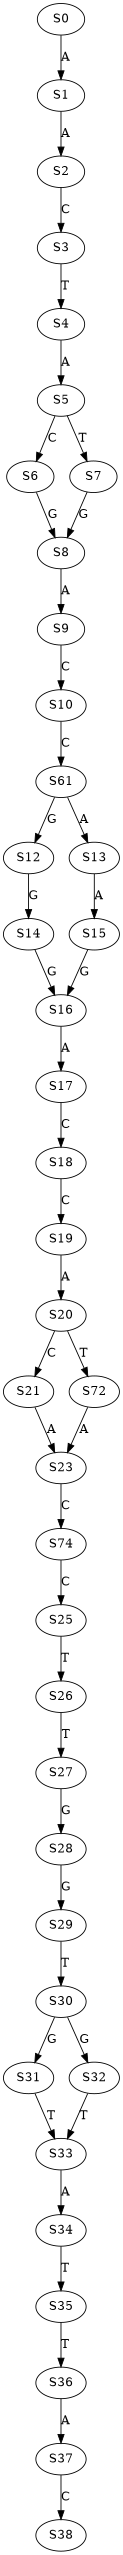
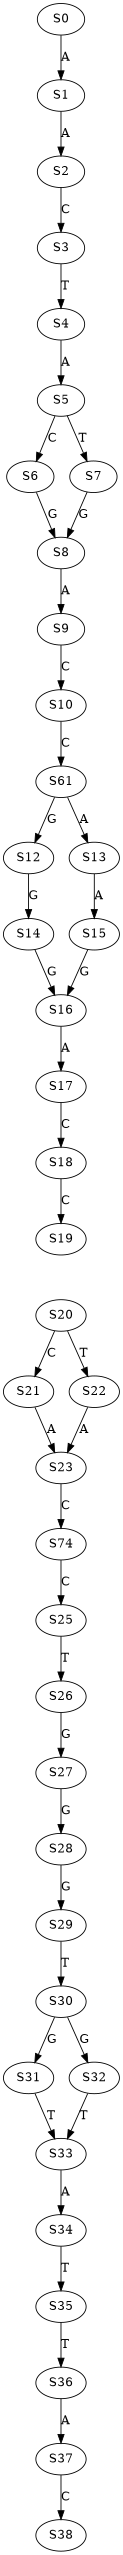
edge "S19" -> "S20": removed, label "A"
node "S72": label "S72" -> "S22"
edge "S26" -> "S27": label "T" -> "G"
